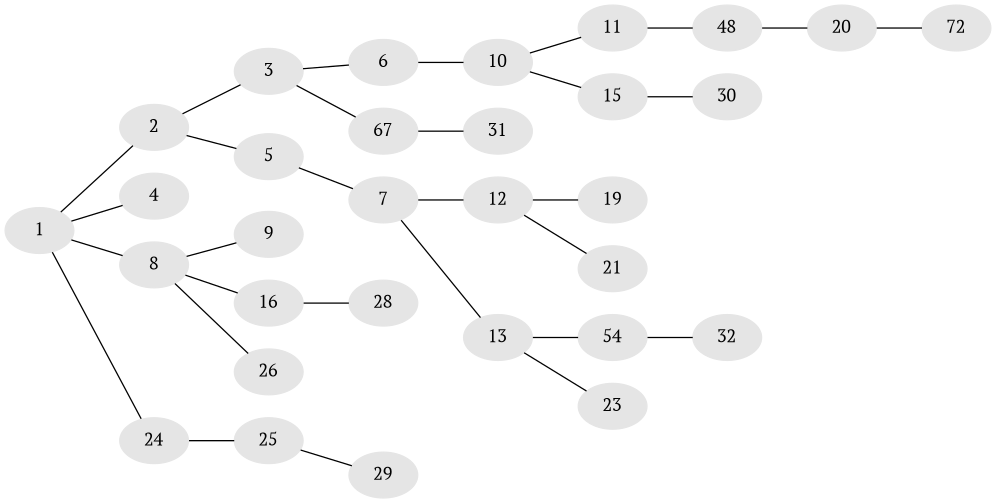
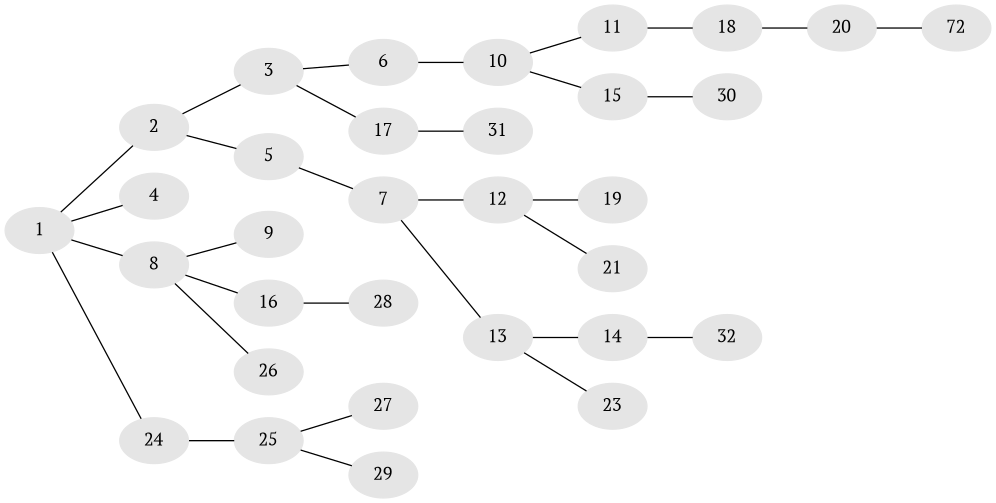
node "48": label "48" -> "18"
node "67": label "67" -> "17"
node "54": label "54" -> "14"
node "27": added
